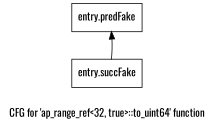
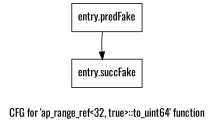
edge "entry.succFake" -> "entry.predFake": reversed
